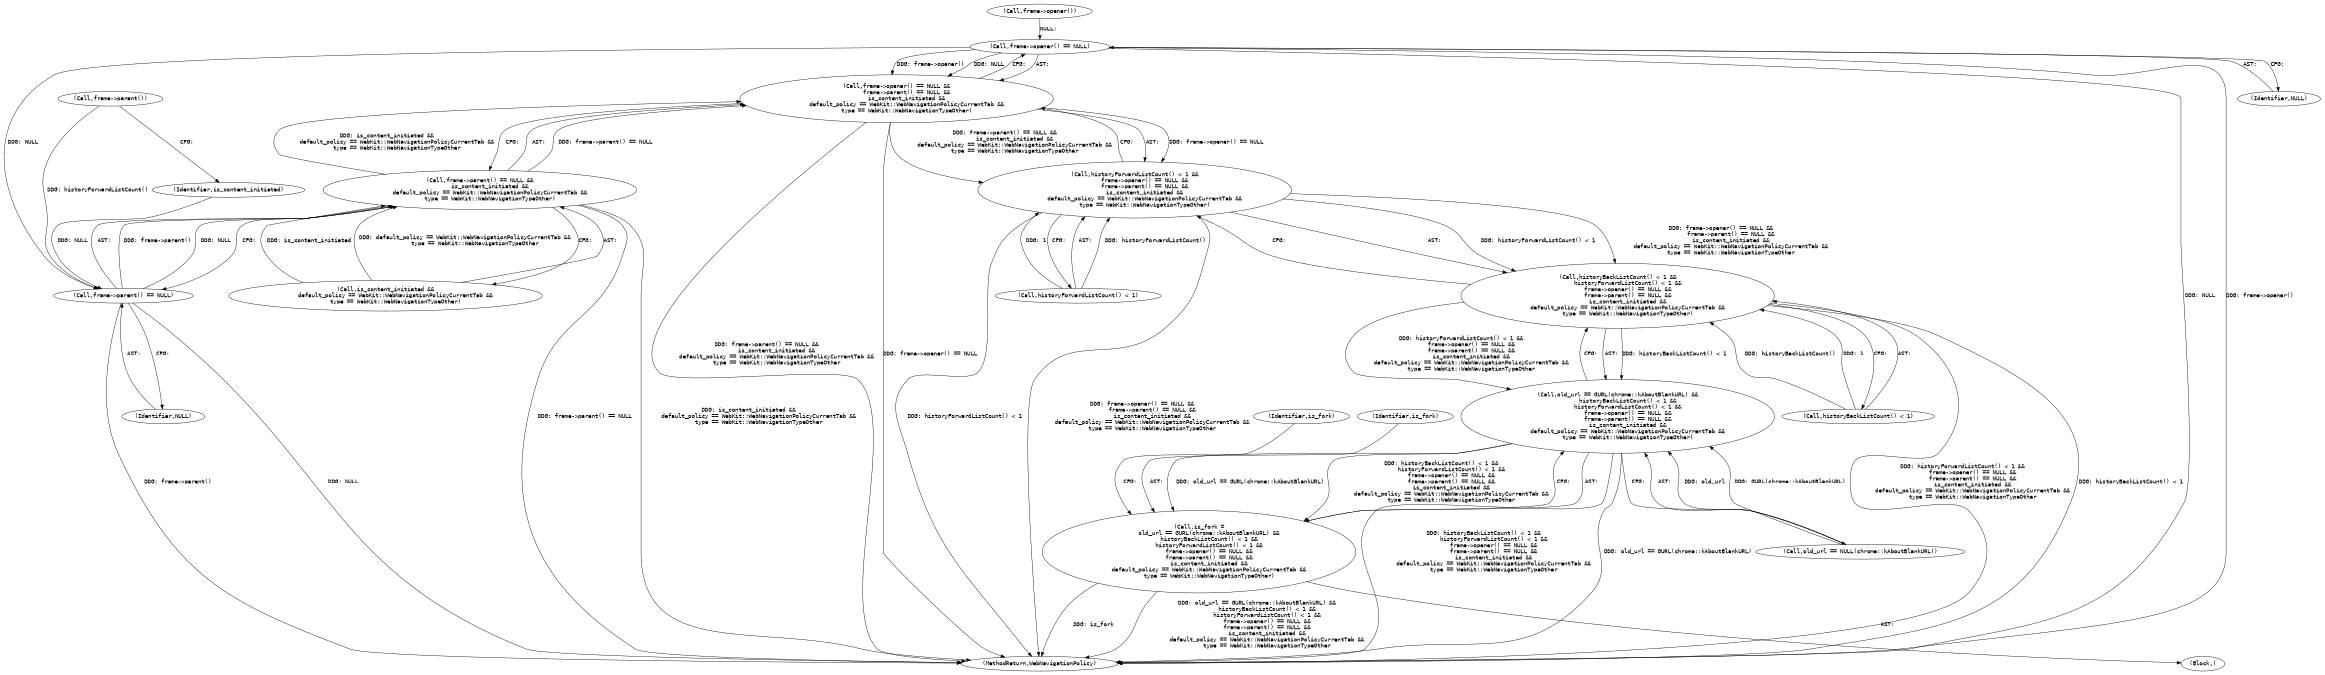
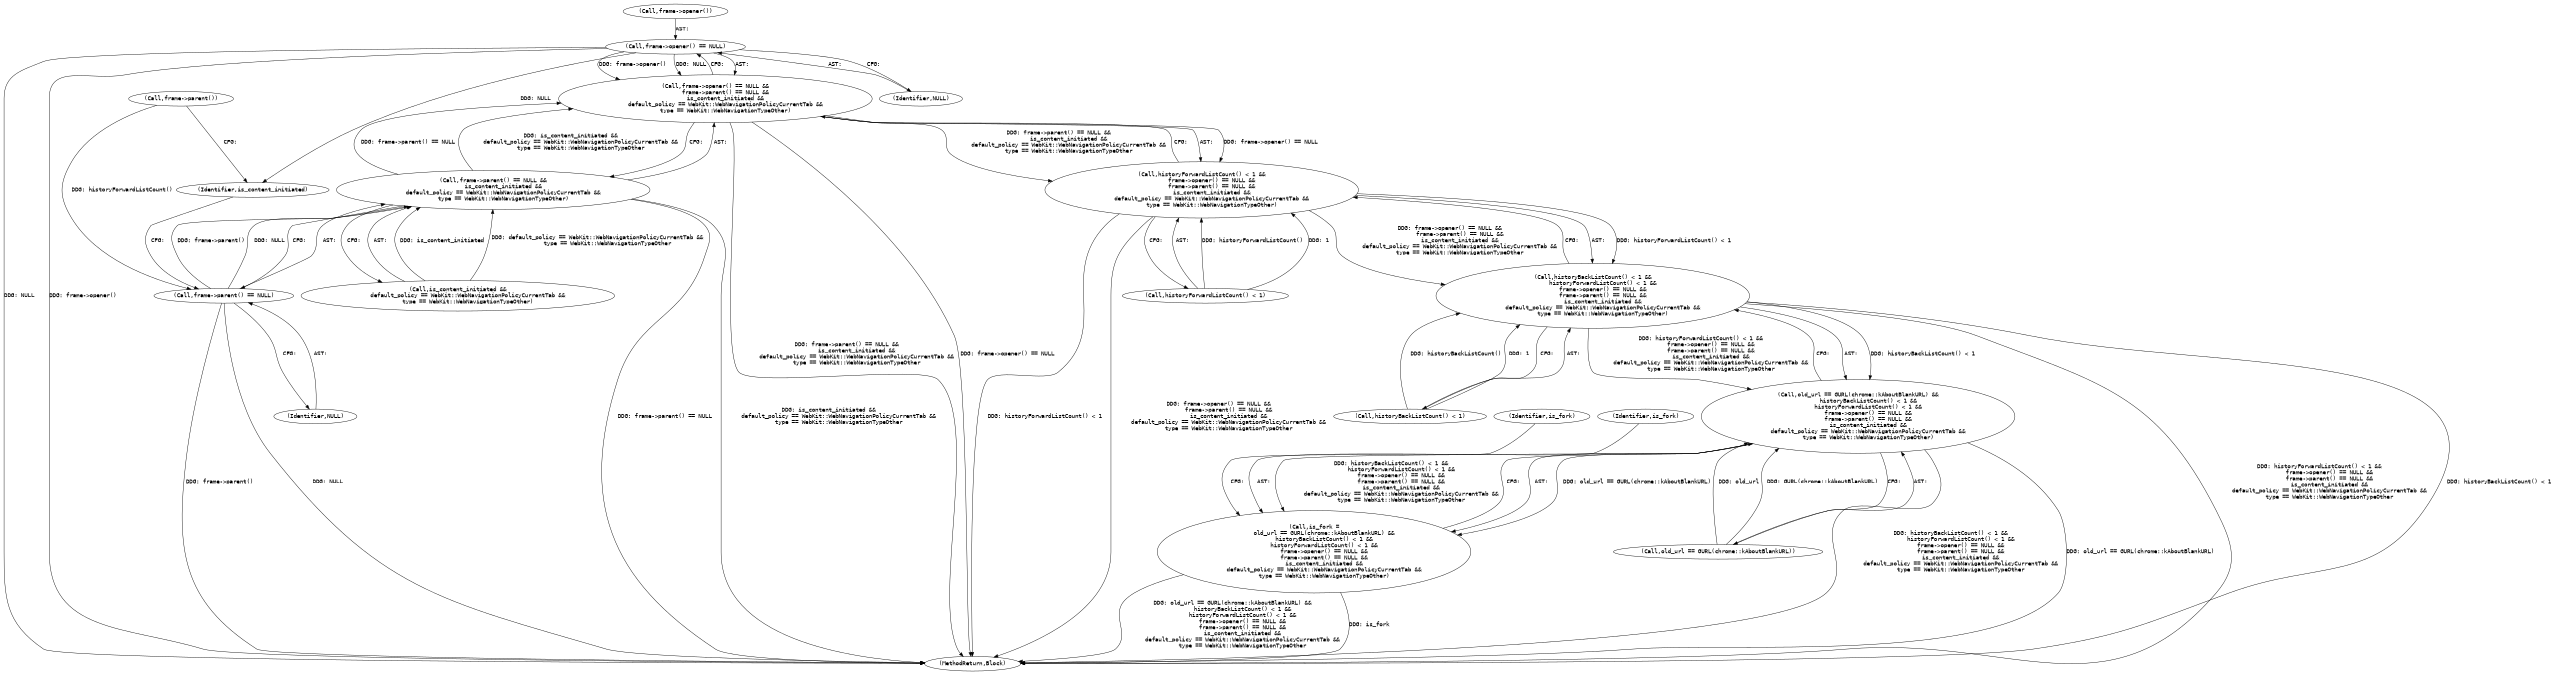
edge "(Call,frame->opener())" -> "(Call,frame->opener() == NULL)": label "NULL: " -> "AST: "
edge "(Call,frame->opener() == NULL)" -> "(Call,frame->parent() == NULL)": now "(Call,frame->opener() == NULL)" -> "(Identifier,is_content_initiated)"
edge "(Identifier,is_content_initiated)" -> "(Call,frame->parent() == NULL)": label "DDG: NULL" -> "CFG: "
node "(Call,old_url == NULL(chrome::kAboutBlankURL))": label "(Call,old_url == NULL(chrome::kAboutBlankURL))" -> "(Call,old_url == GURL(chrome::kAboutBlankURL))"
node "(MethodReturn,WebNavigationPolicy)": label "(MethodReturn,WebNavigationPolicy)" -> "(MethodReturn,Block)"
node "(Block,)": removed
